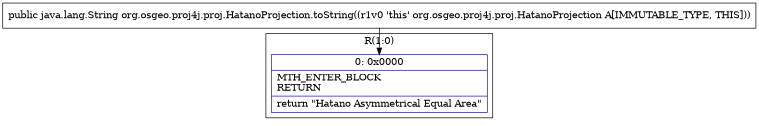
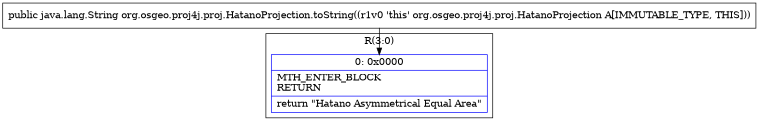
cluster "R(1:0)": label "R(1:0)" -> "R(3:0)"
